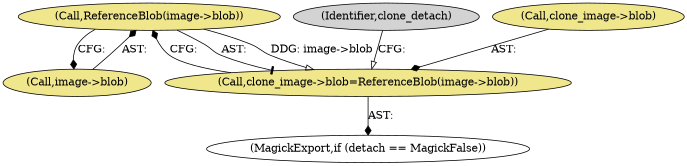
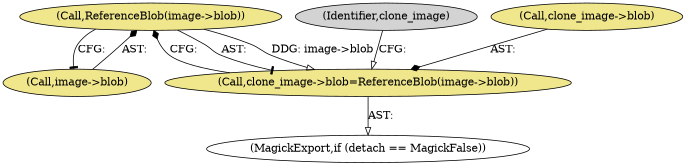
node "(Identifier,clone_detach)": label "(Identifier,clone_detach)" -> "(Identifier,clone_image)"
edge "(Call,ReferenceBlob(image->blob))" -> "(Call,image->blob)": arrowhead diamond -> tee
edge "(Call,clone_image->blob=ReferenceBlob(image->blob))" -> "(MagickExport,if (detach == MagickFalse))": arrowhead diamond -> onormal
